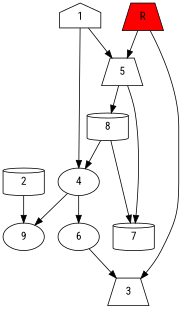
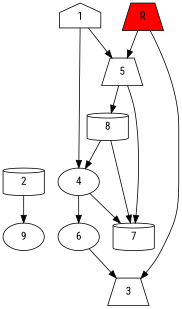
edge "4" -> "9": now "4" -> "7"
